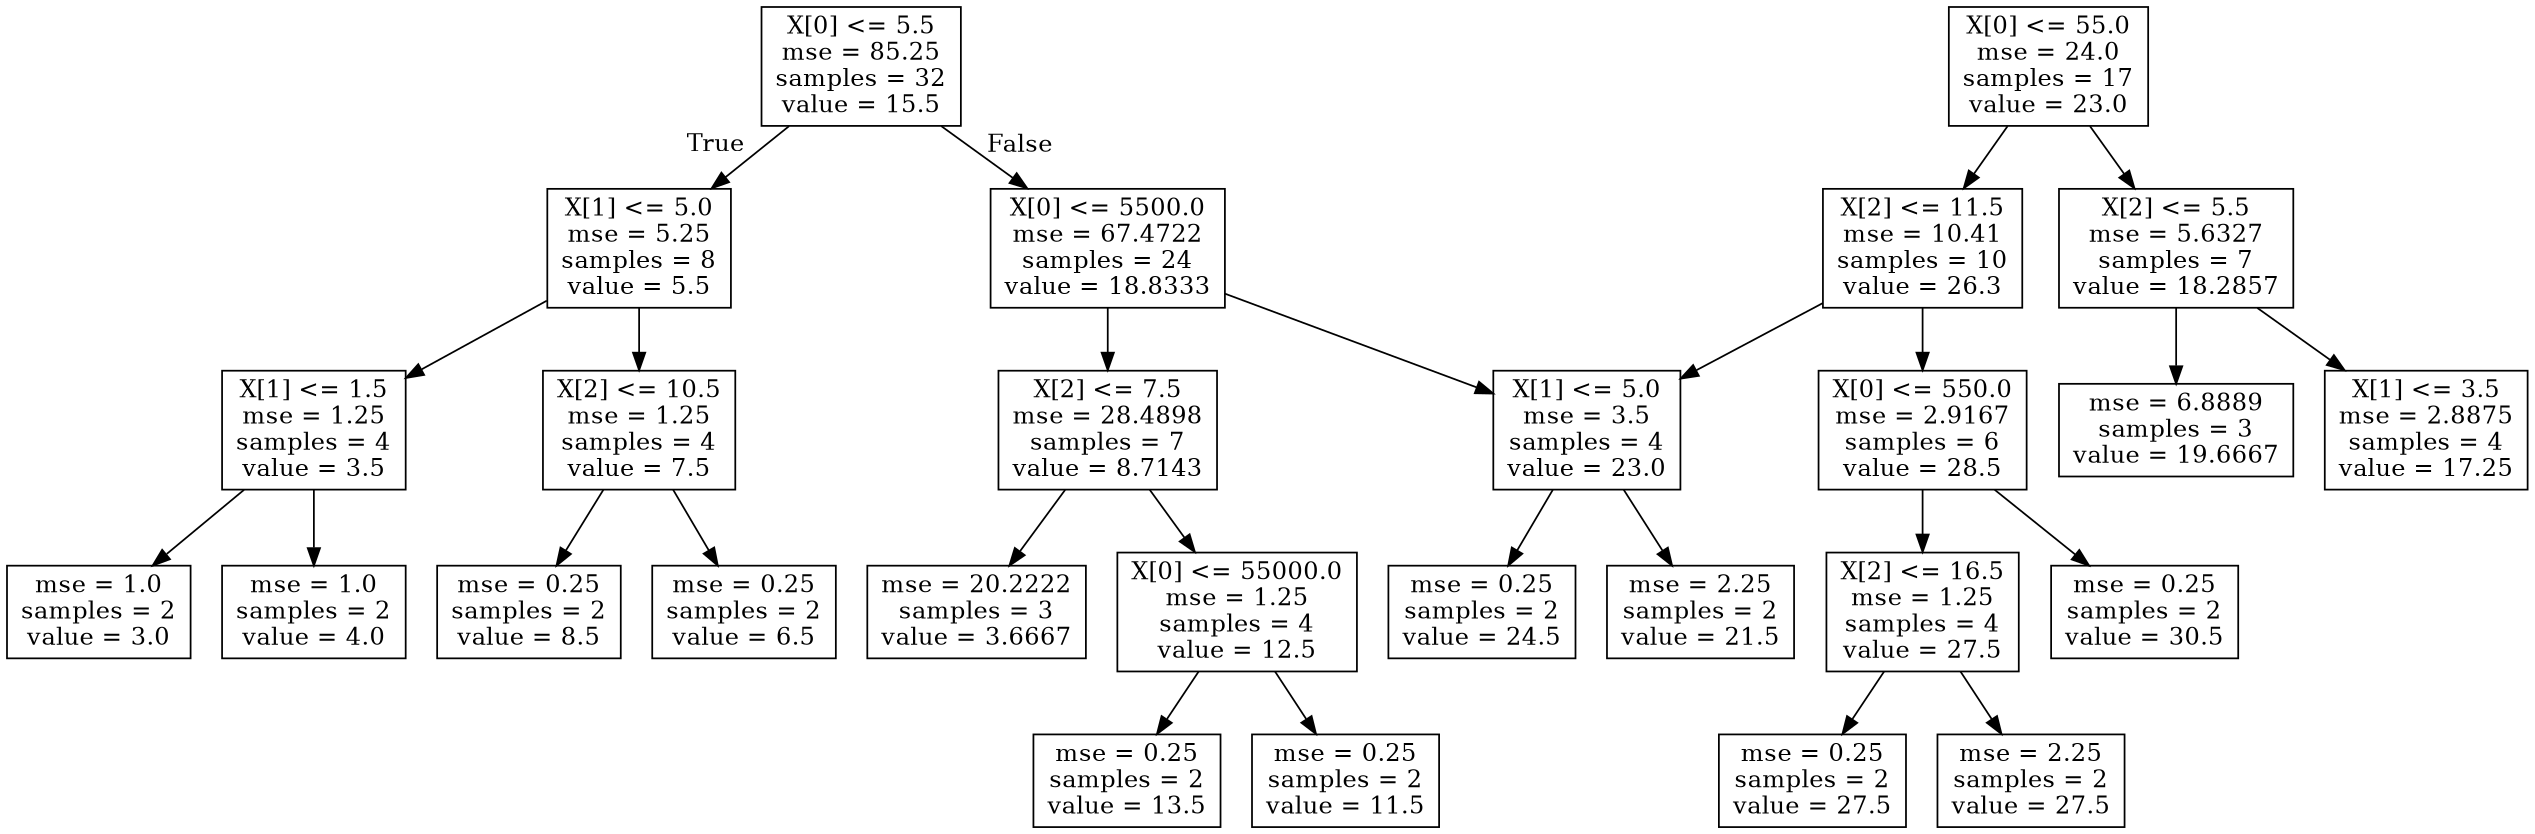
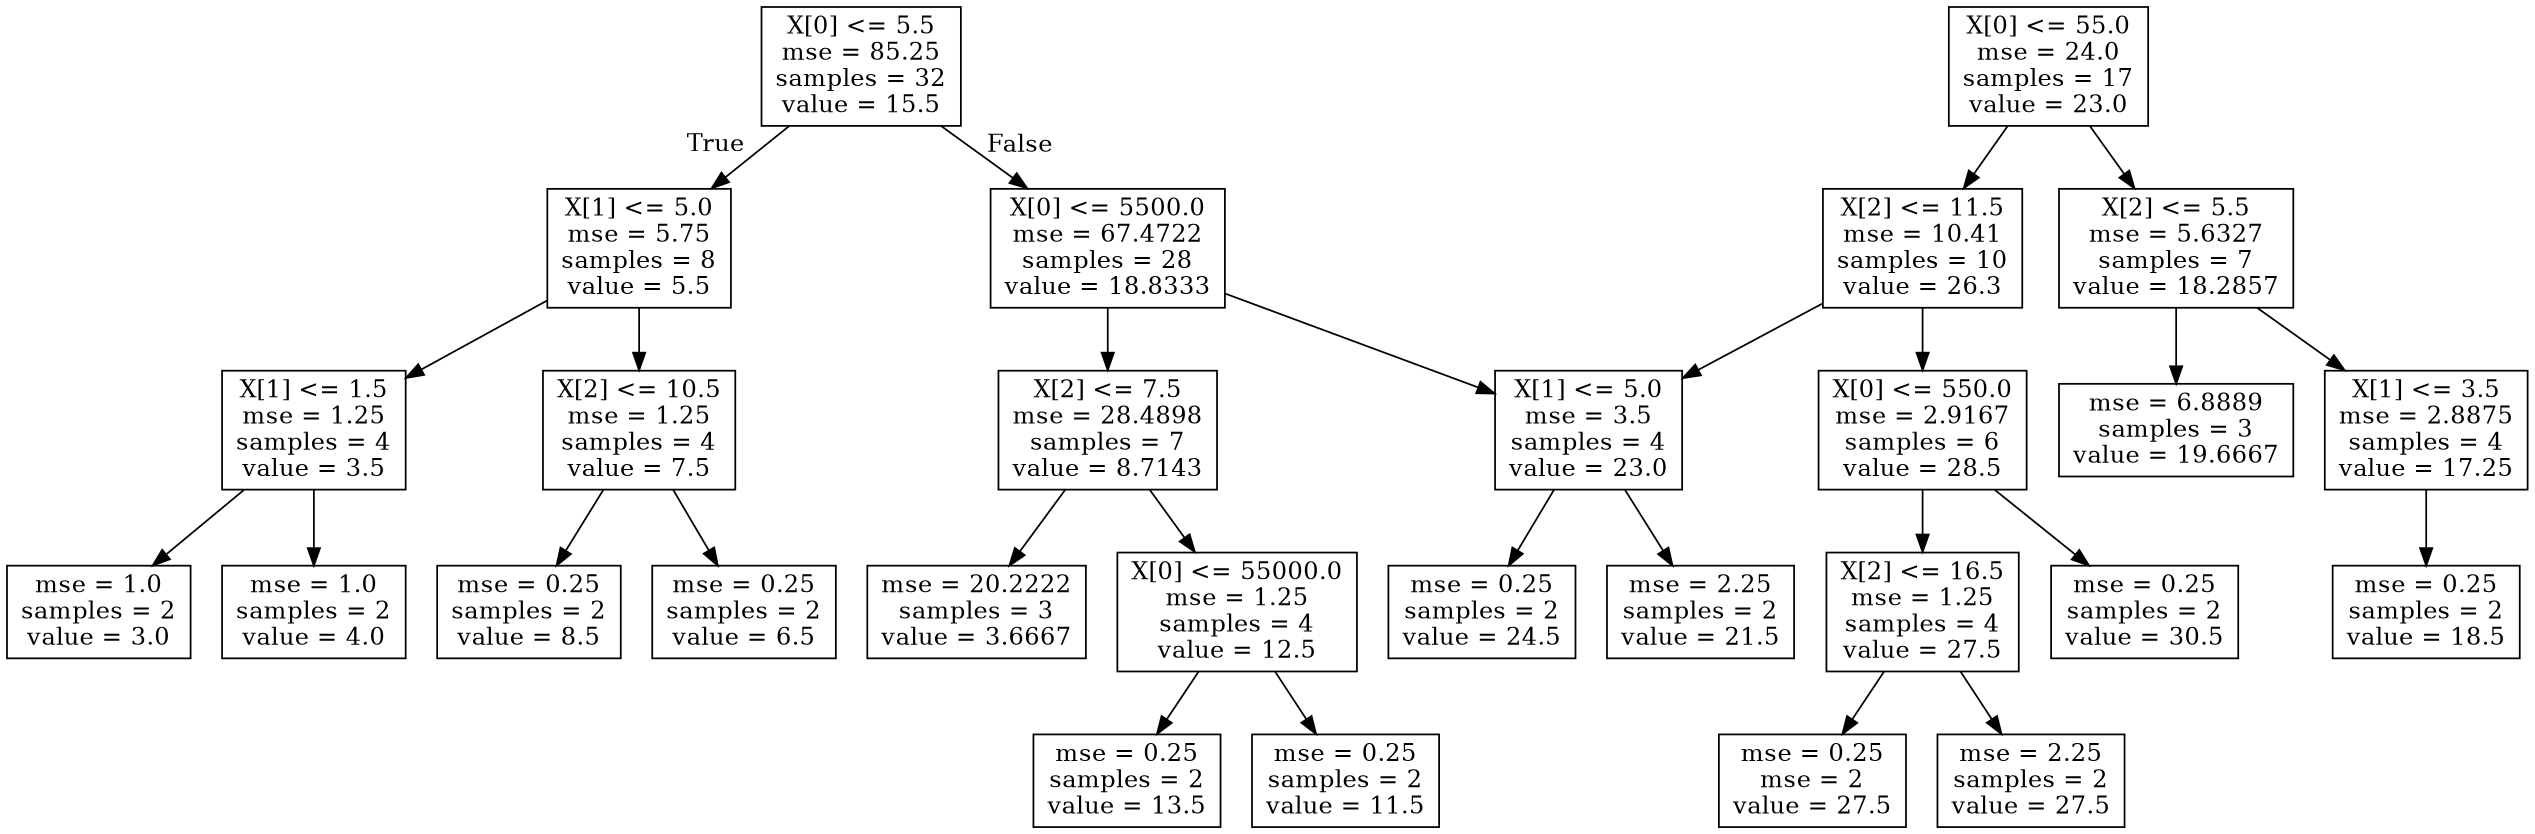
node "X[1] <= 5.0 mse = 5.25 samples = 8 value = 5.5": label "X[1] <= 5.0 mse = 5.25 samples = 8 value = 5.5" -> "X[1] <= 5.0 mse = 5.75 samples = 8 value = 5.5"
node "X[0] <= 5500.0 mse = 67.4722 samples = 24 value = 18.8333": label "X[0] <= 5500.0 mse = 67.4722 samples = 24 value = 18.8333" -> "X[0] <= 5500.0 mse = 67.4722 samples = 28 value = 18.8333"
node "mse = 0.25 samples = 2 value = 18.5": added
node "mse = 0.25 samples = 2 value = 27.5": label "mse = 0.25 samples = 2 value = 27.5" -> "mse = 0.25 mse = 2 value = 27.5"
